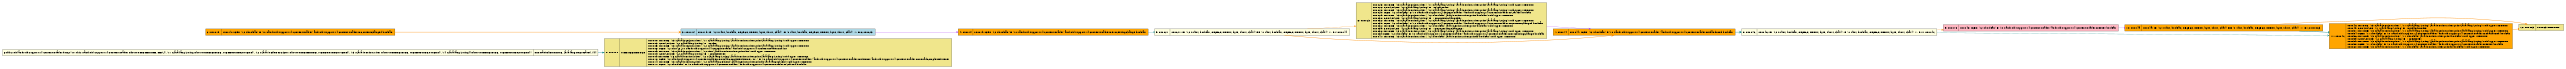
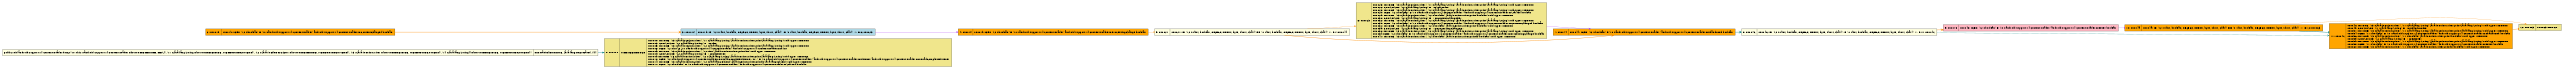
edge "10: 0x004a" -> "12: 0x0063": style bold -> solid
node "12: 0x0063": text "0x0063: RETURN" -> "0x0063: BLOCK"
edge "8: 0x0046" -> "9: 0x0048": style solid -> bold
edge "4: 0x001f" -> "5: 0x0021": color teal -> darkorange
